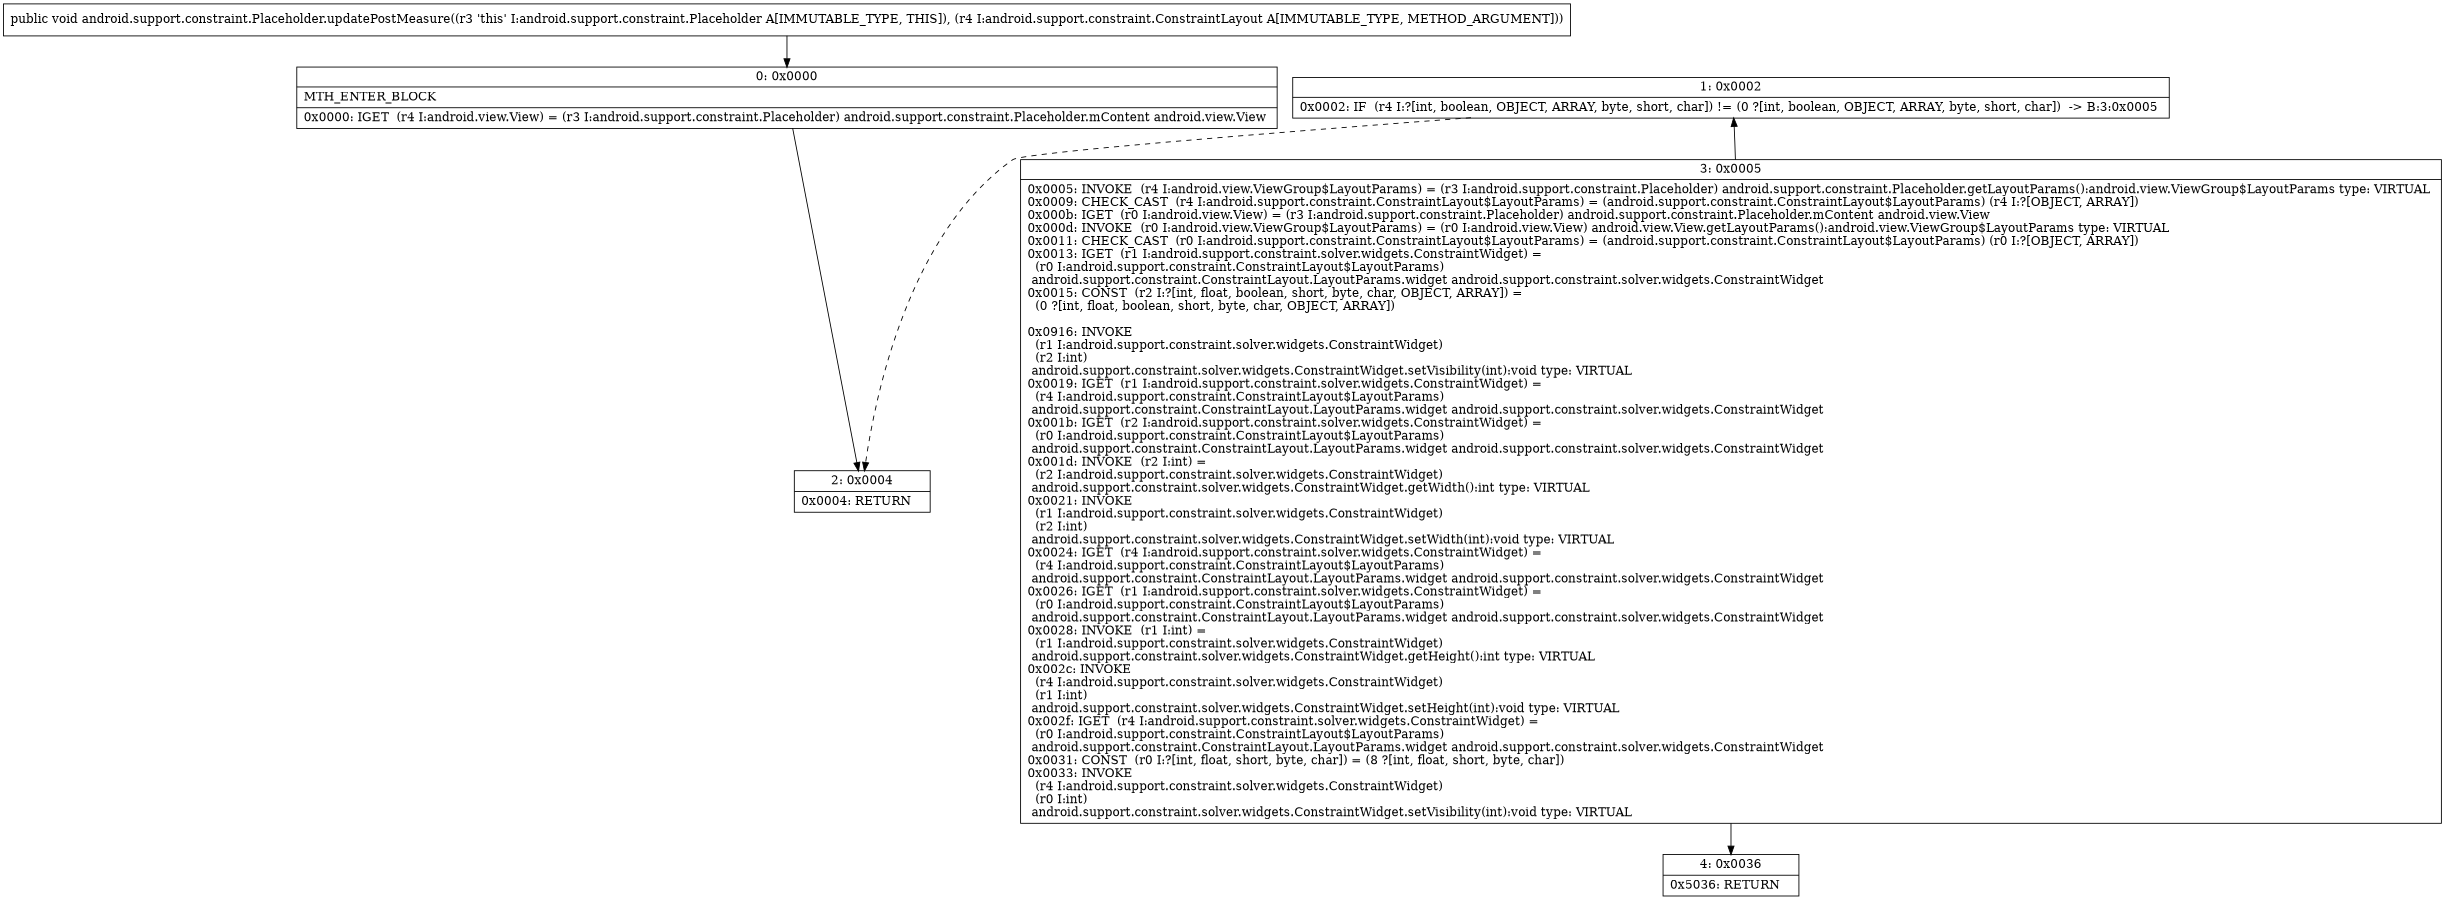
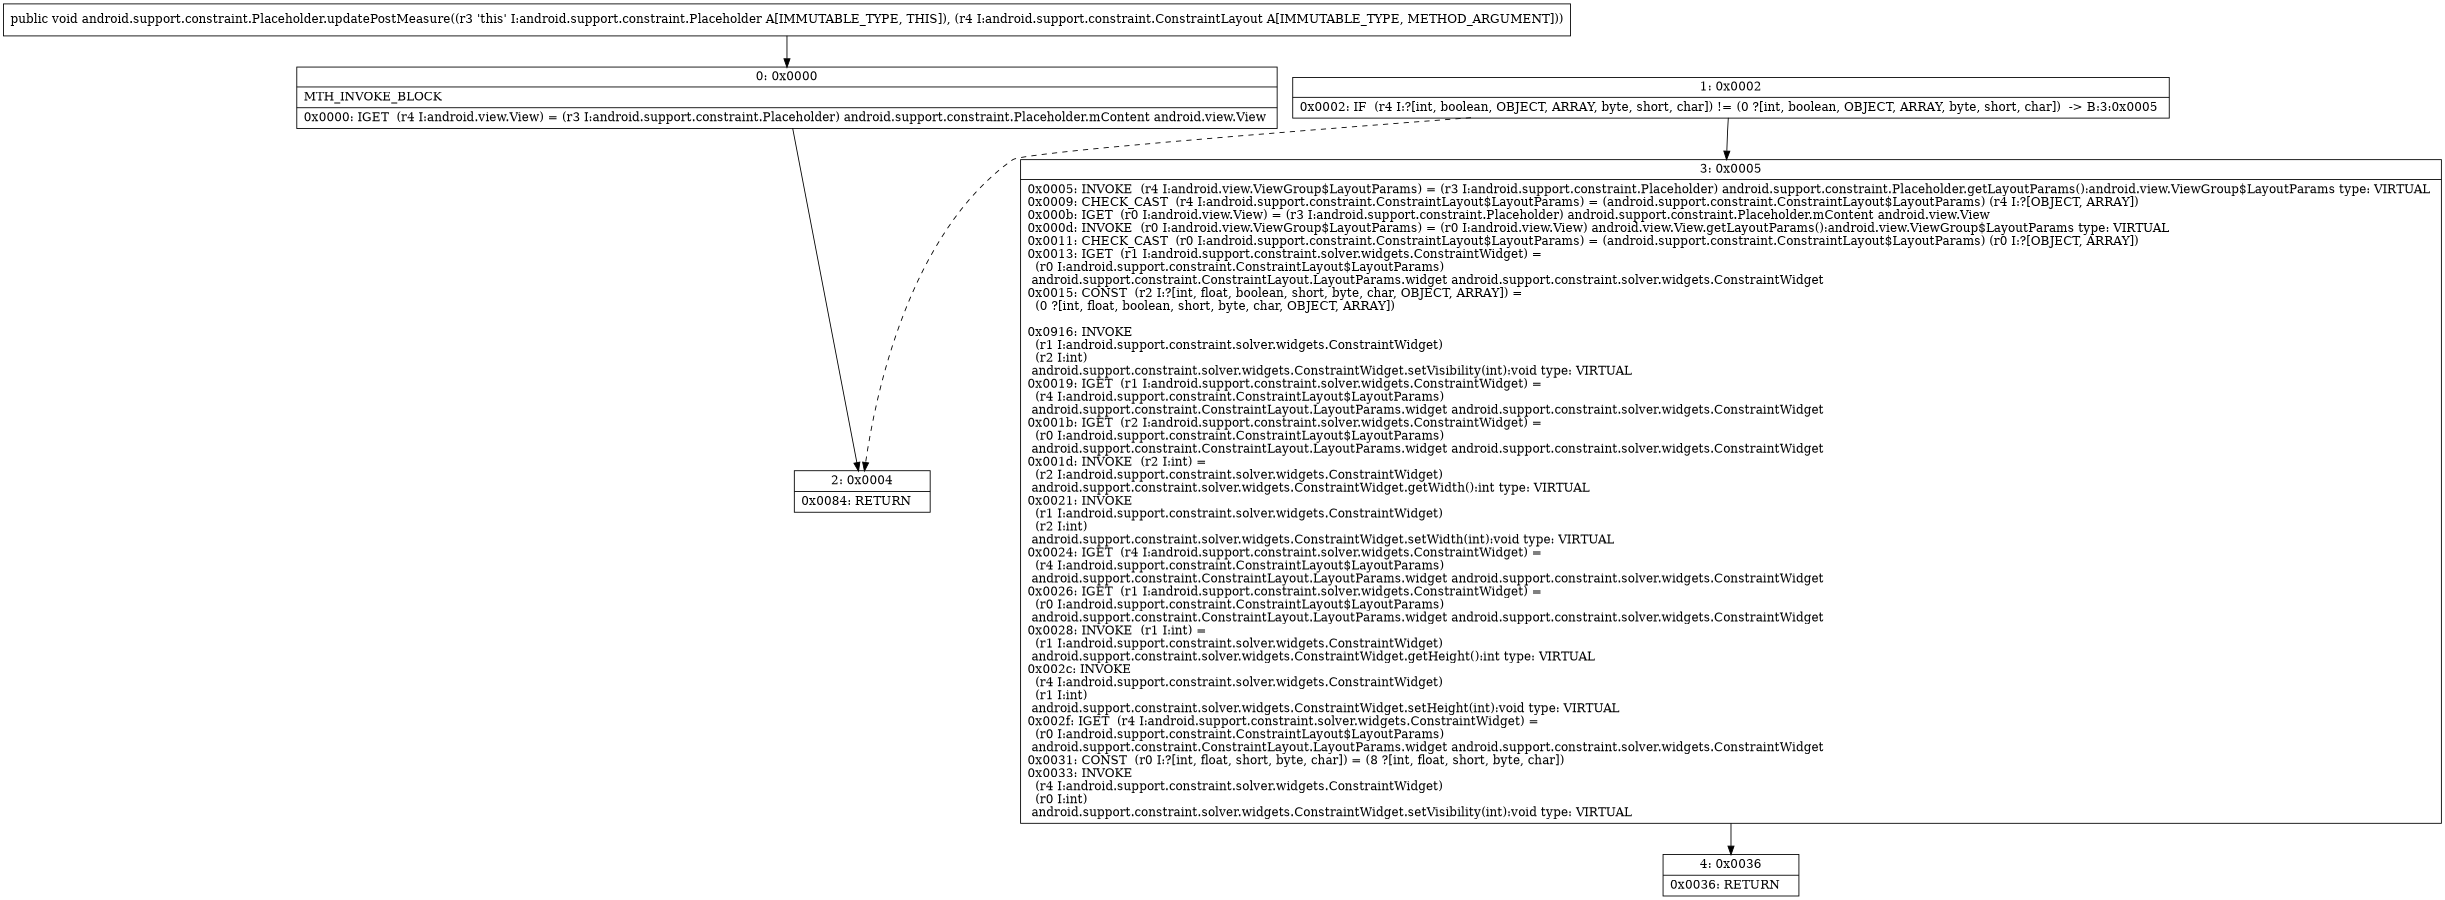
node "0: 0x0000": text "MTH_ENTER_BLOCK" -> "MTH_INVOKE_BLOCK"
edge "3: 0x0005" -> "1: 0x0002": reversed
node "2: 0x0004": text "0x0004: RETURN" -> "0x0084: RETURN"
node "4: 0x0036": text "0x5036: RETURN" -> "0x0036: RETURN"
